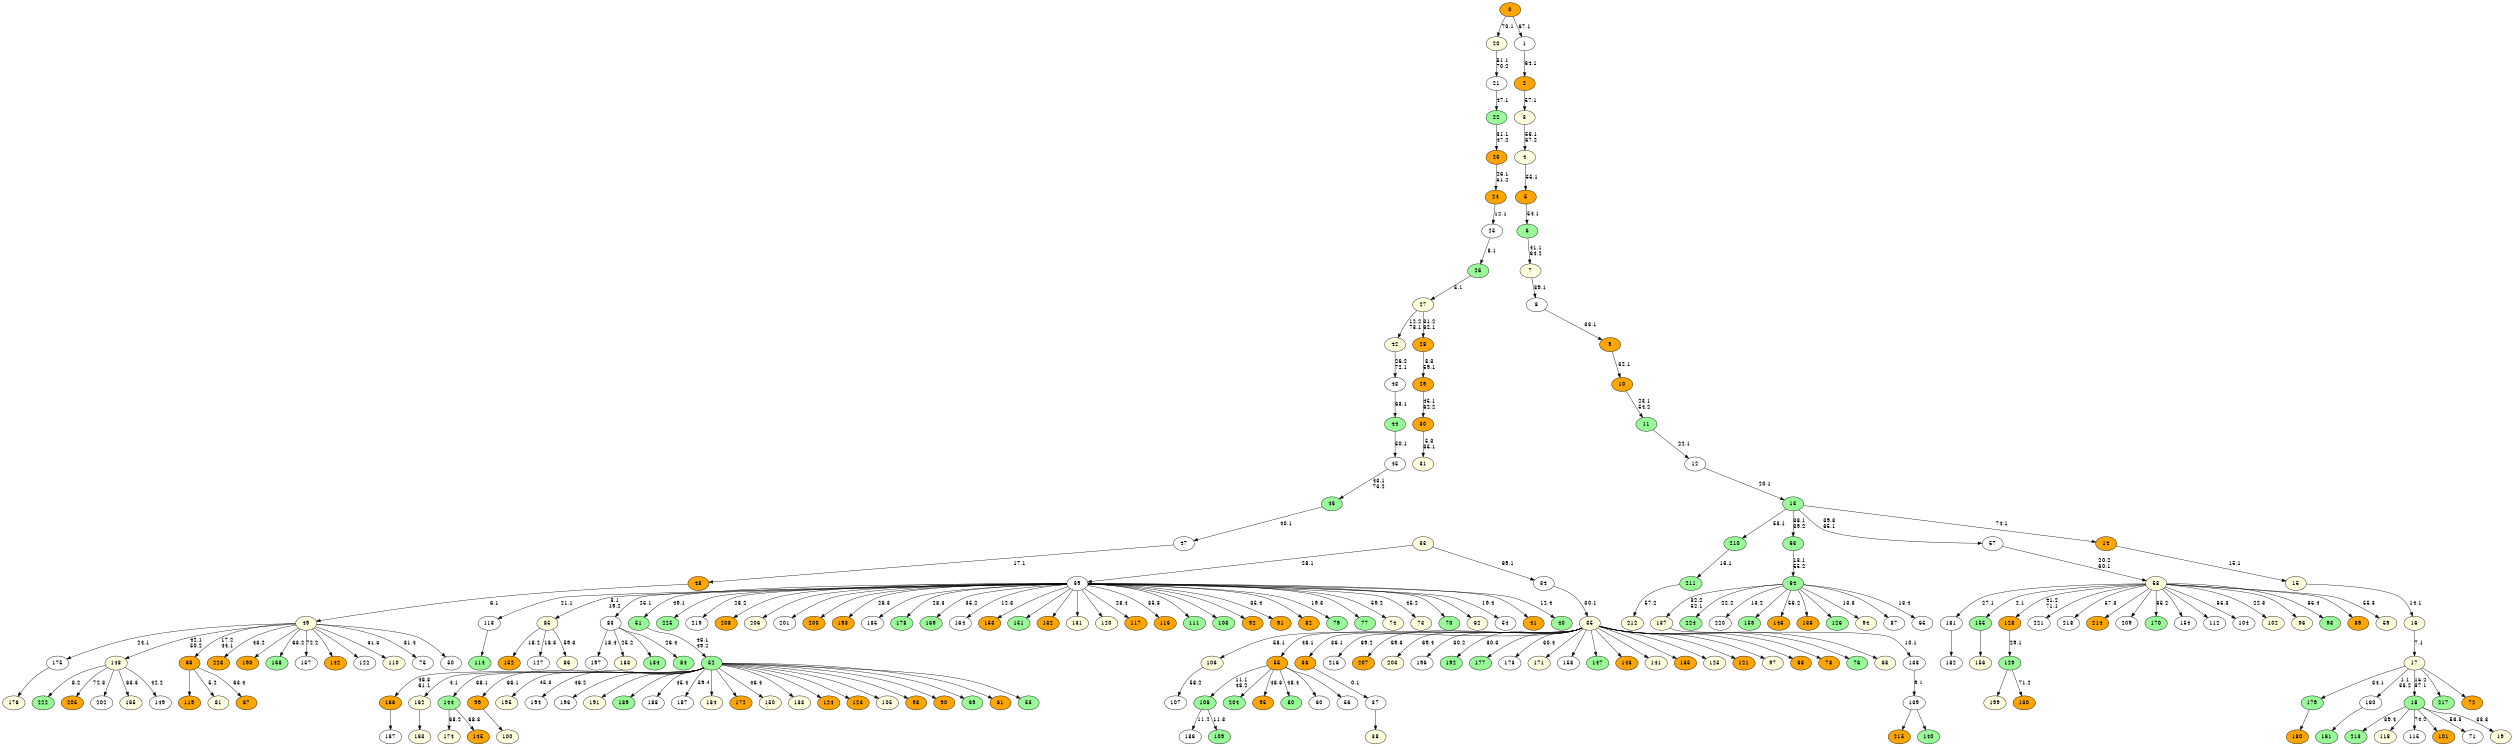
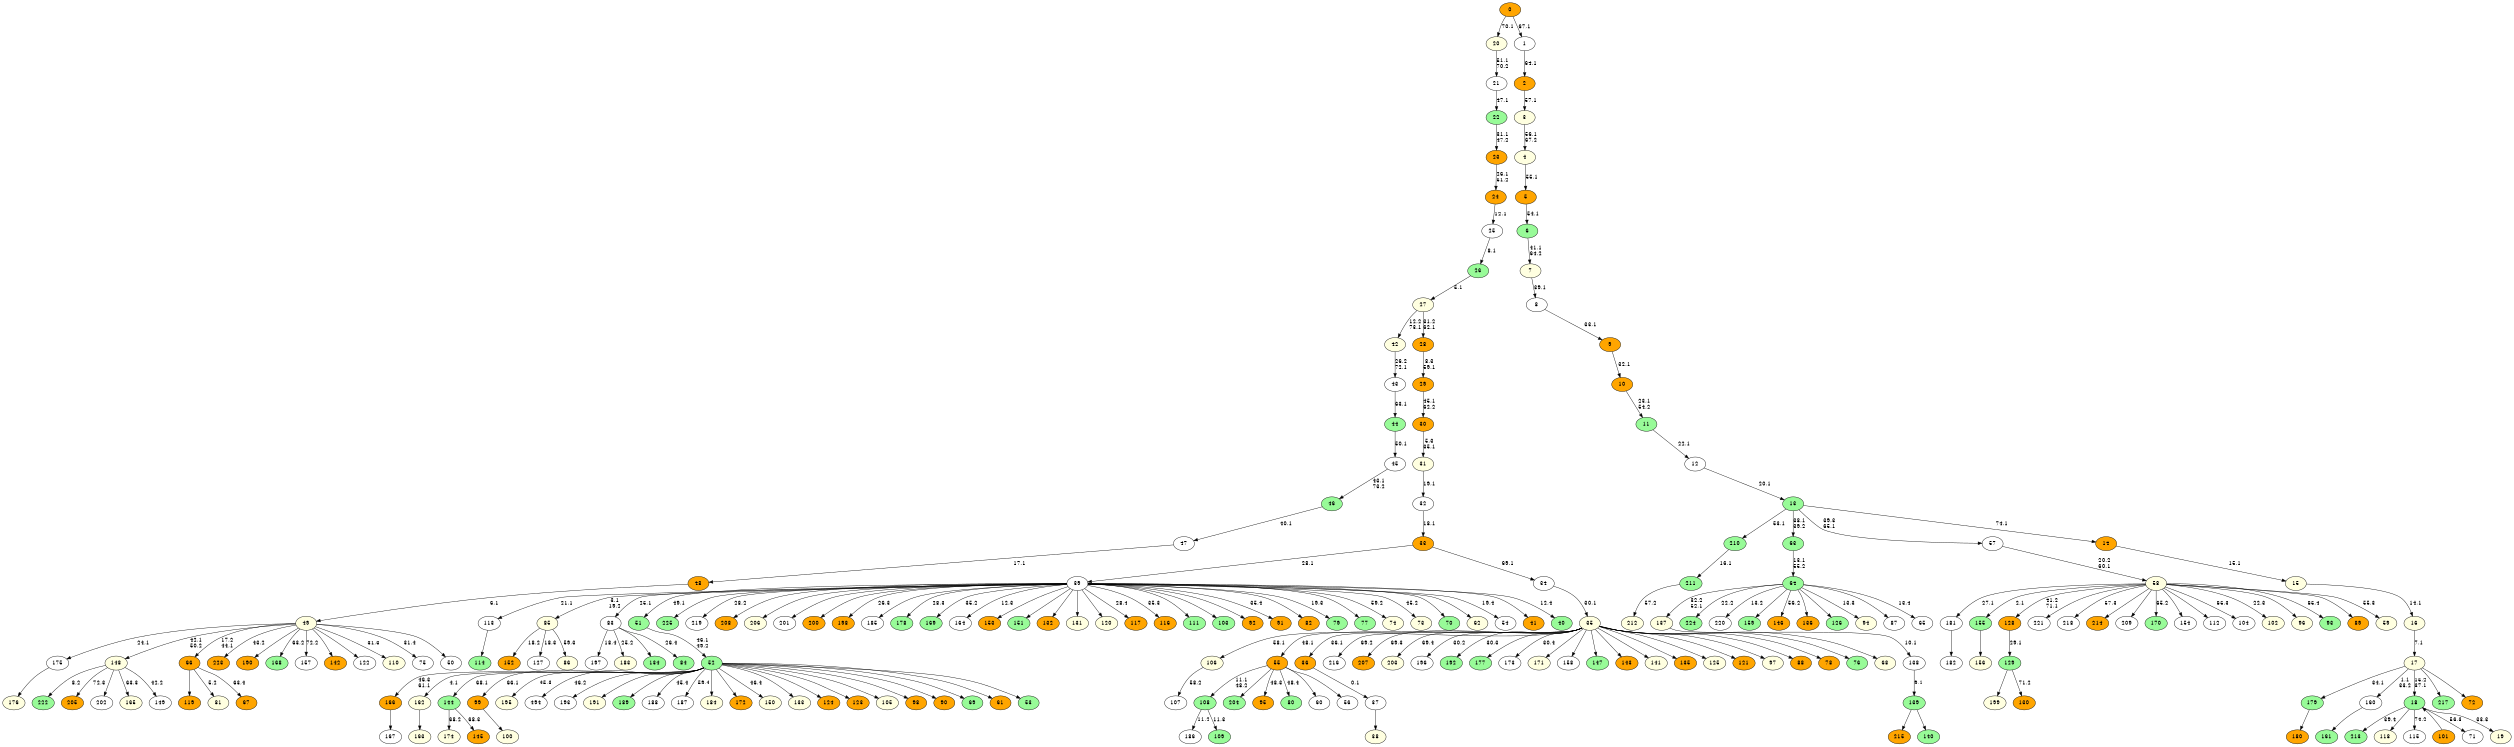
node "32": added
node "33": fillcolor lightyellow -> orange
node "194": label "194" -> "494"
node "139": fillcolor white -> palegreen
edge "18" -> "101": reversed
